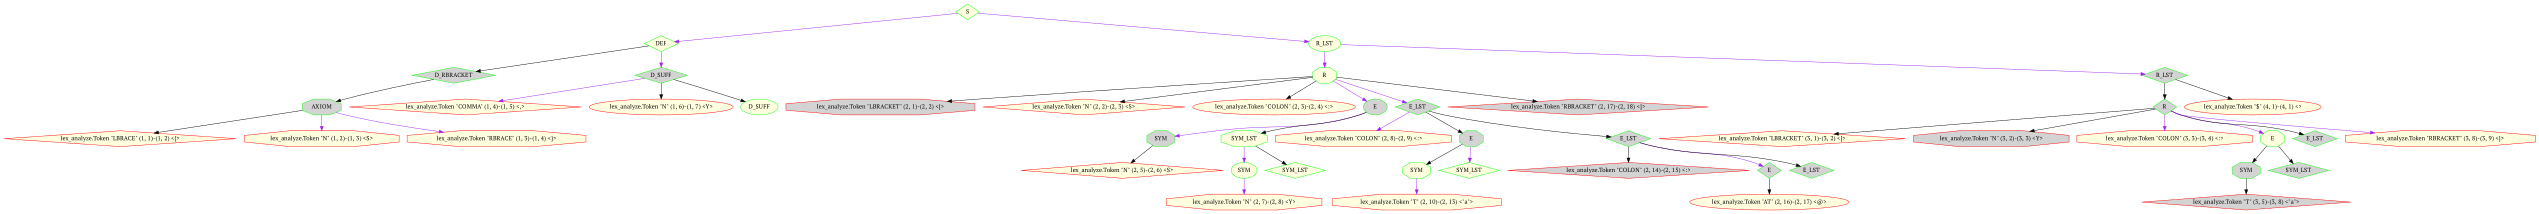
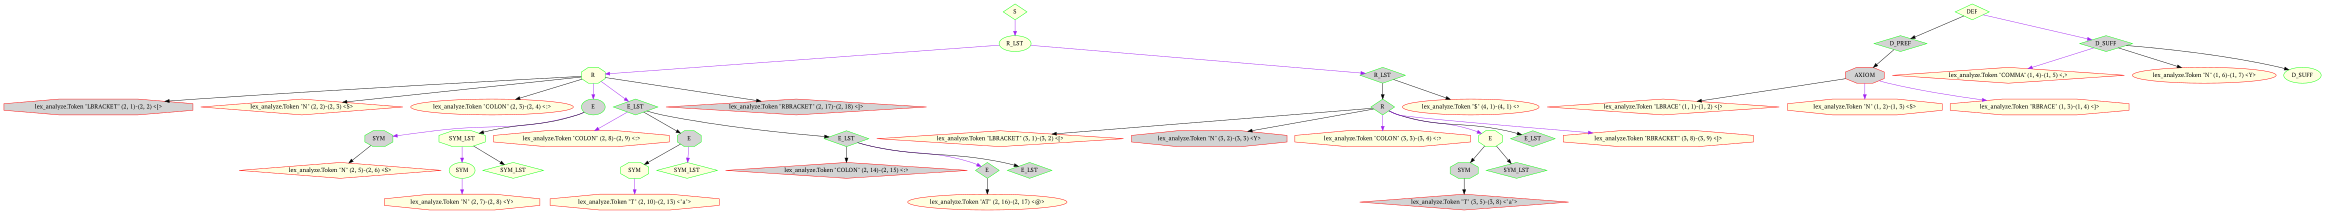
edge "S" -> "DEF": removed
node "D_RBRACKET": label "D_RBRACKET" -> "D_PREF"
node "AXIOM": color green -> red
